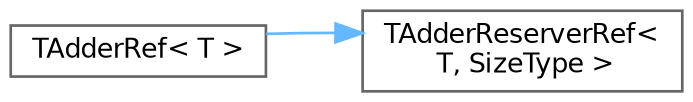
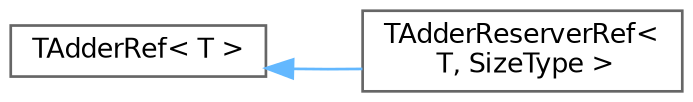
edge "TAdderRef< T >" -> "TAdderReserverRef< T, SizeType >": reversed
